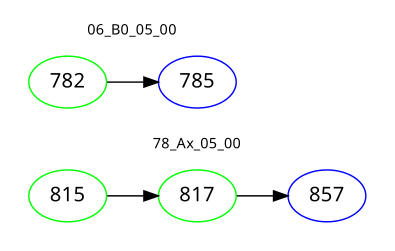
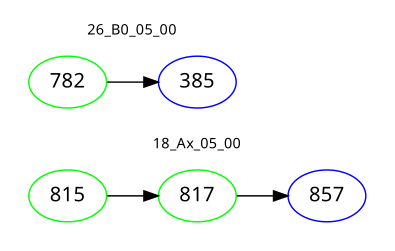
cluster "06_B0_05_00": label "06_B0_05_00" -> "26_B0_05_00"
node "785": label "785" -> "385"
cluster "78_Ax_05_00": label "78_Ax_05_00" -> "18_Ax_05_00"
